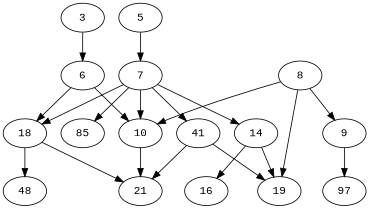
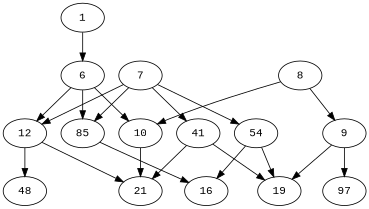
node "3": label "3" -> "1"
node "5": removed
edge "6" -> "85": added
edge "7" -> "10": removed
edge "8" -> "19": now "9" -> "19"
node "18": label "18" -> "12"
node "14": label "14" -> "54"
edge "85" -> "16": added
